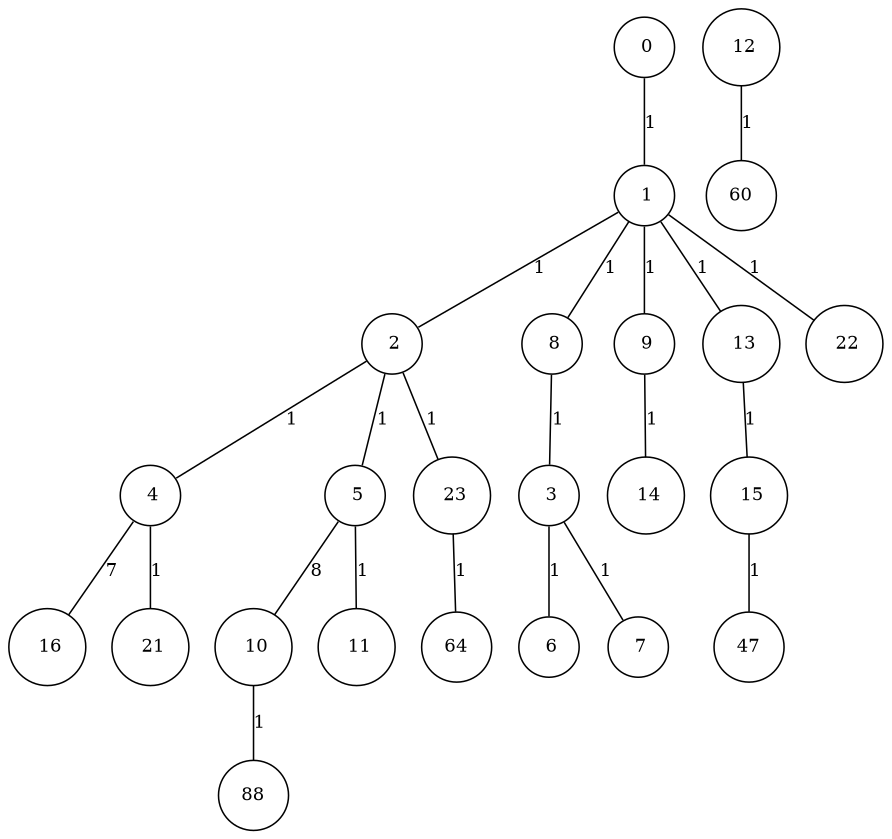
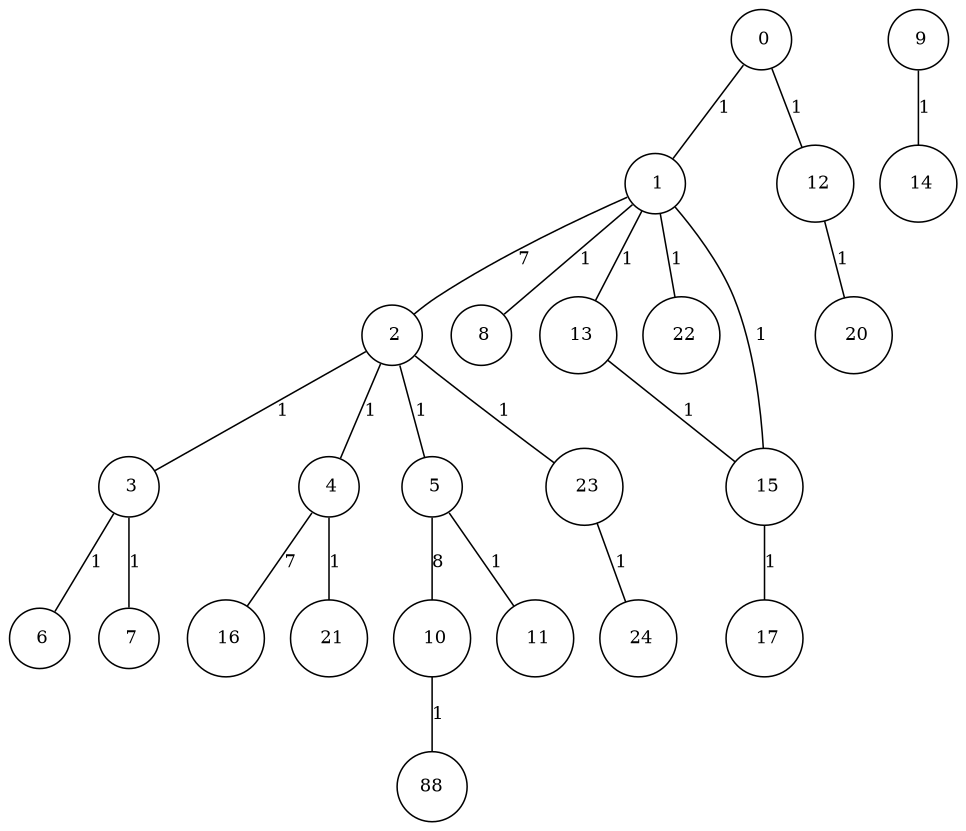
edge "0" -- "12": added, label "1"
node "60": label "60" -> "20"
edge "1" -- "2": label "1" -> "7"
edge "1" -- "9": now "1" -- "15"
edge "8" -- "3": now "2" -- "3"
node "64": label "64" -> "24"
node "47": label "47" -> "17"
